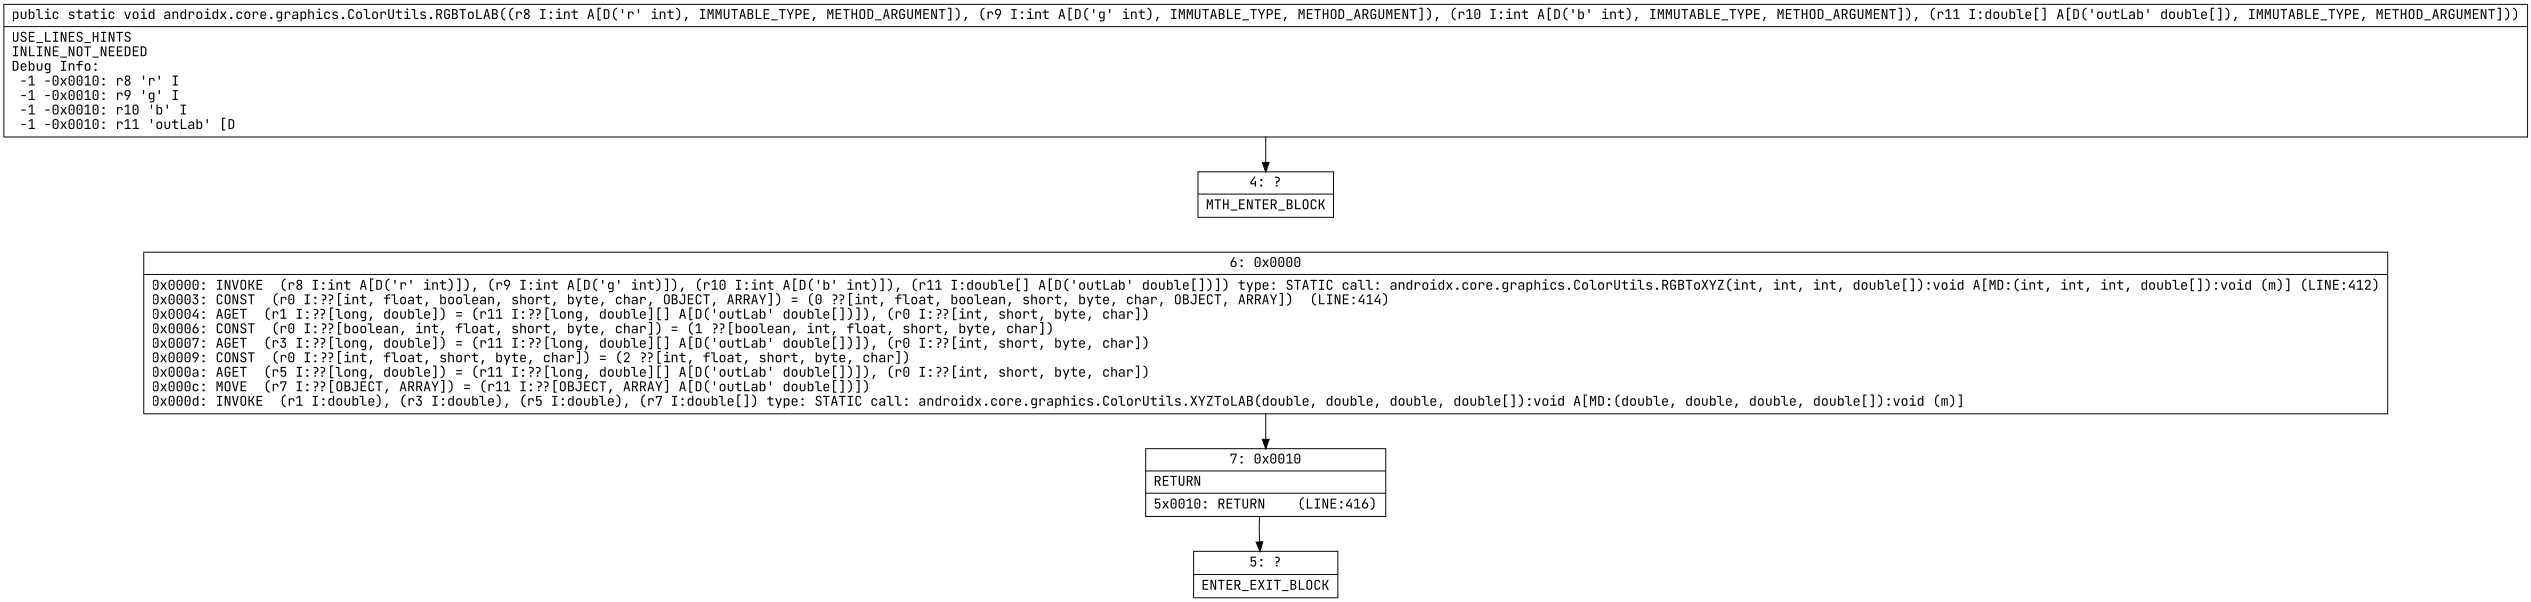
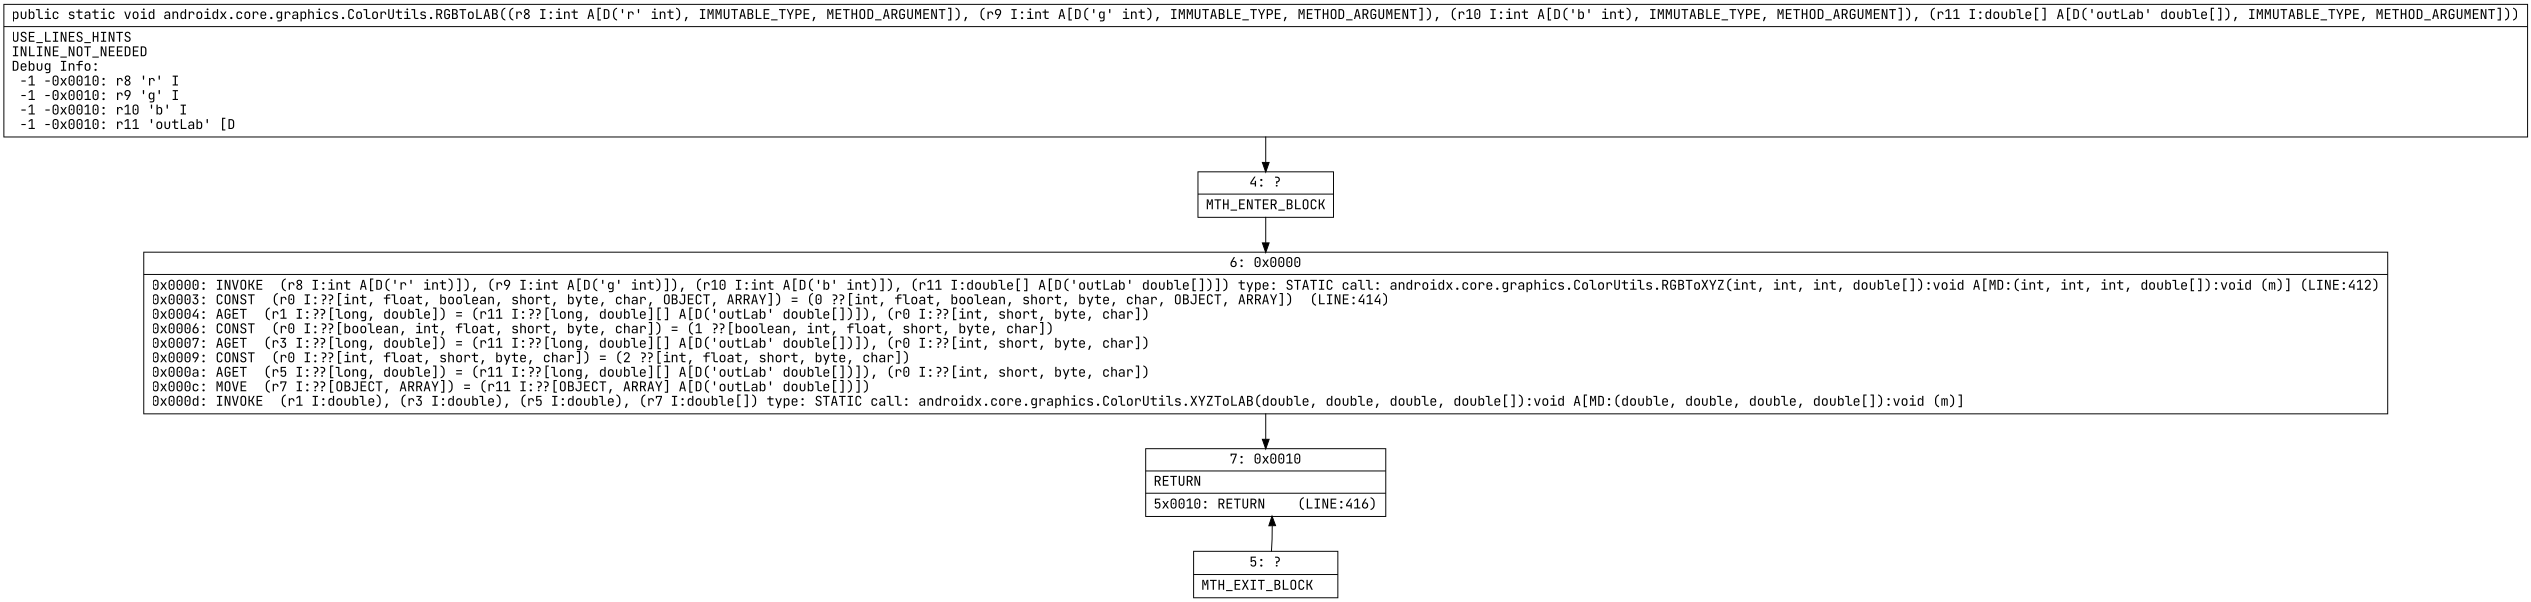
edge "4: ?" -> "6: 0x0000": added
edge "7: 0x0010" -> "5: ?": reversed
node "5: ?": text "ENTER_EXIT_BLOCK" -> "MTH_EXIT_BLOCK"
